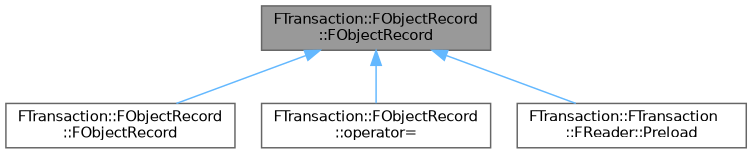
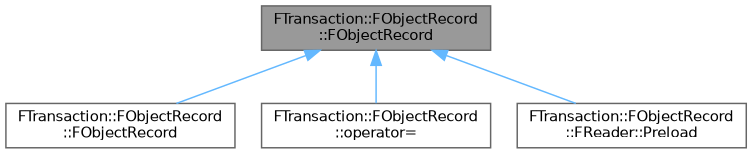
node "FTransaction::FTransaction ::FReader::Preload": label "FTransaction::FTransaction ::FReader::Preload" -> "FTransaction::FObjectRecord ::FReader::Preload"
